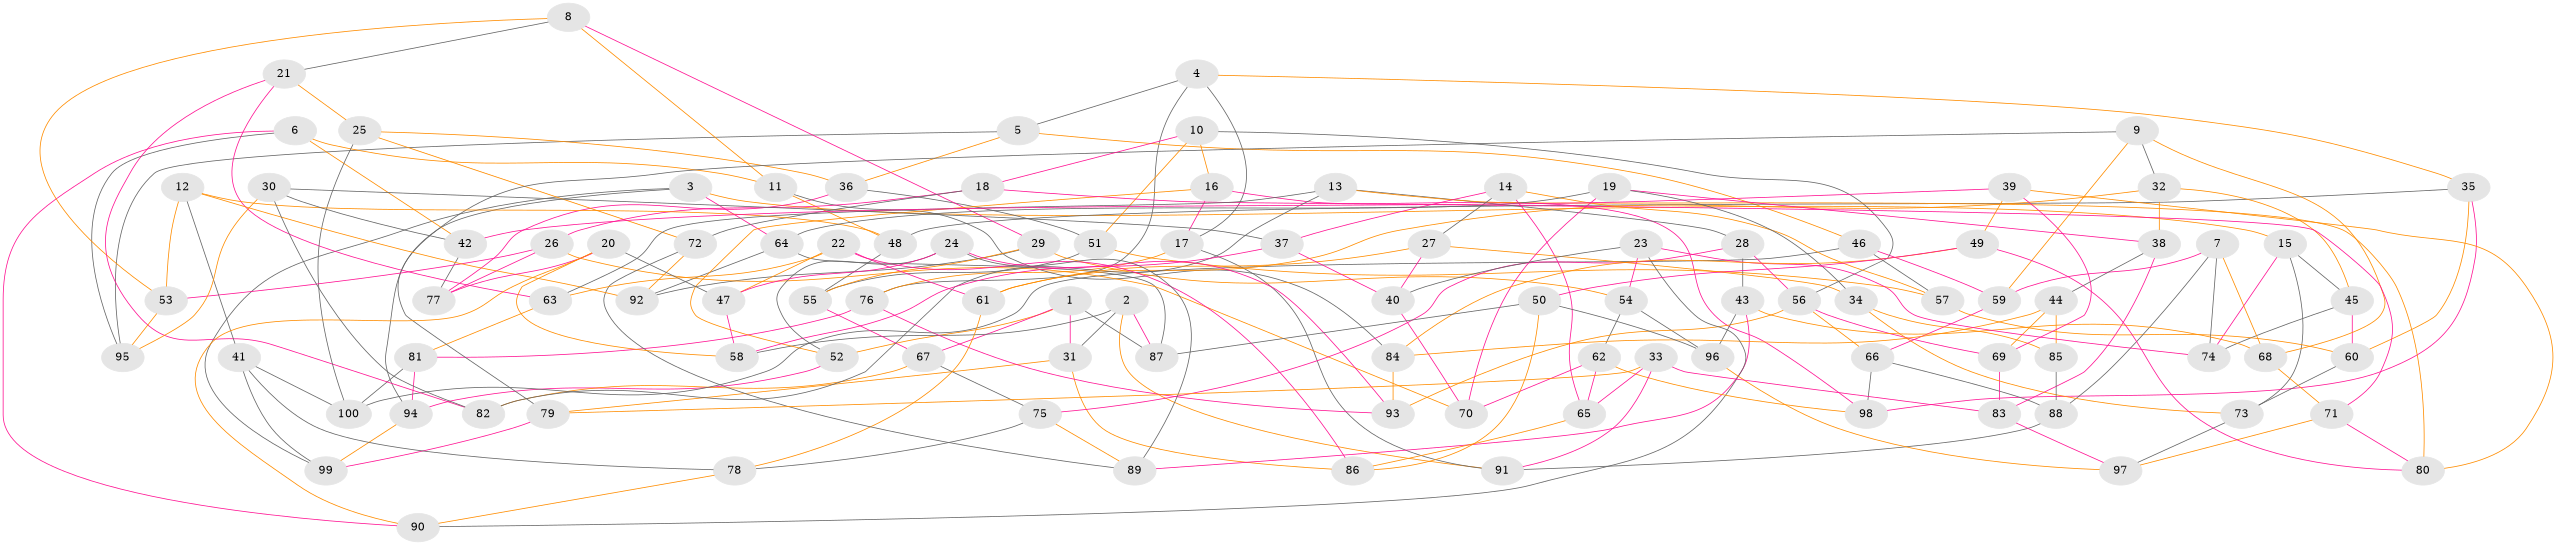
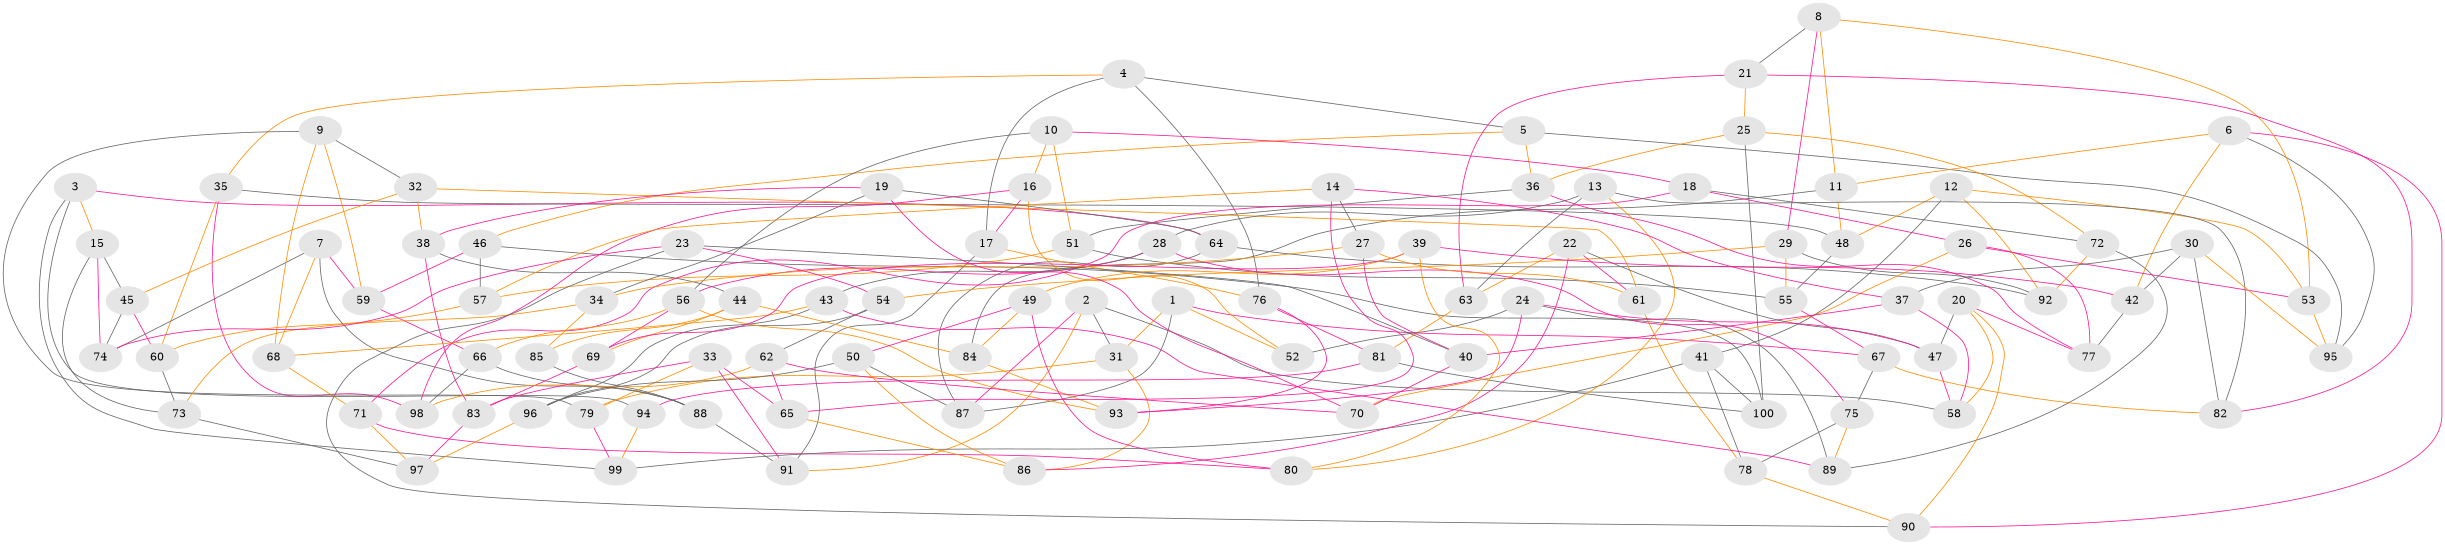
edge "22" -- "47": color darkorange -> gray40
edge "1" -- "31": color deeppink -> darkorange
edge "52" -- "94": removed
